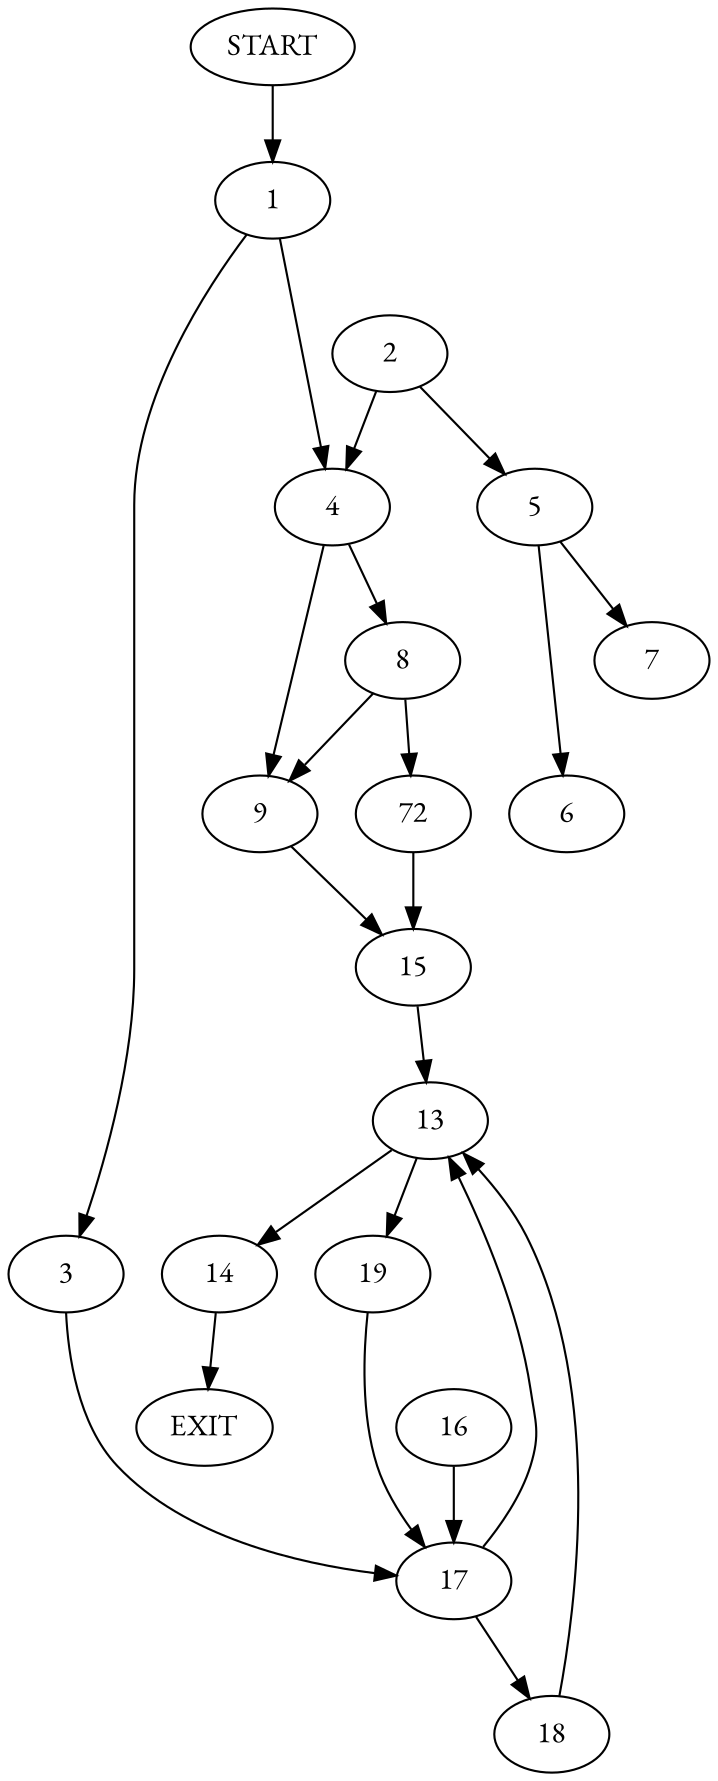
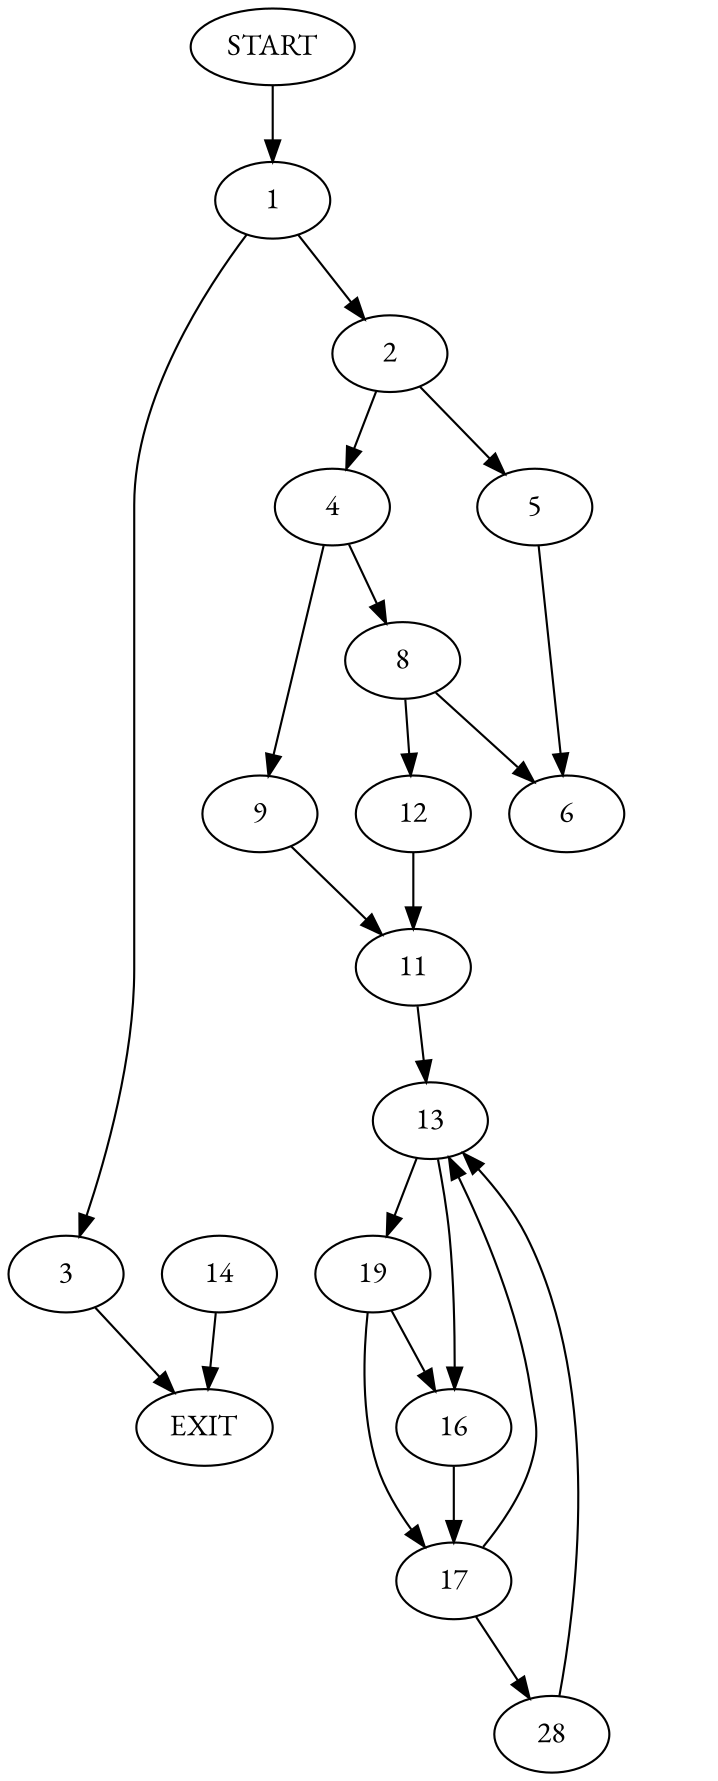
edge "1" -> "4": now "1" -> "2"
node "7": removed
edge "8" -> "9": now "8" -> "6"
node "72": label "72" -> "12"
node "15": label "15" -> "11"
edge "13" -> "14": now "13" -> "16"
edge "19" -> "16": added
edge "3" -> "17": now "3" -> "EXIT"
node "18": label "18" -> "28"
